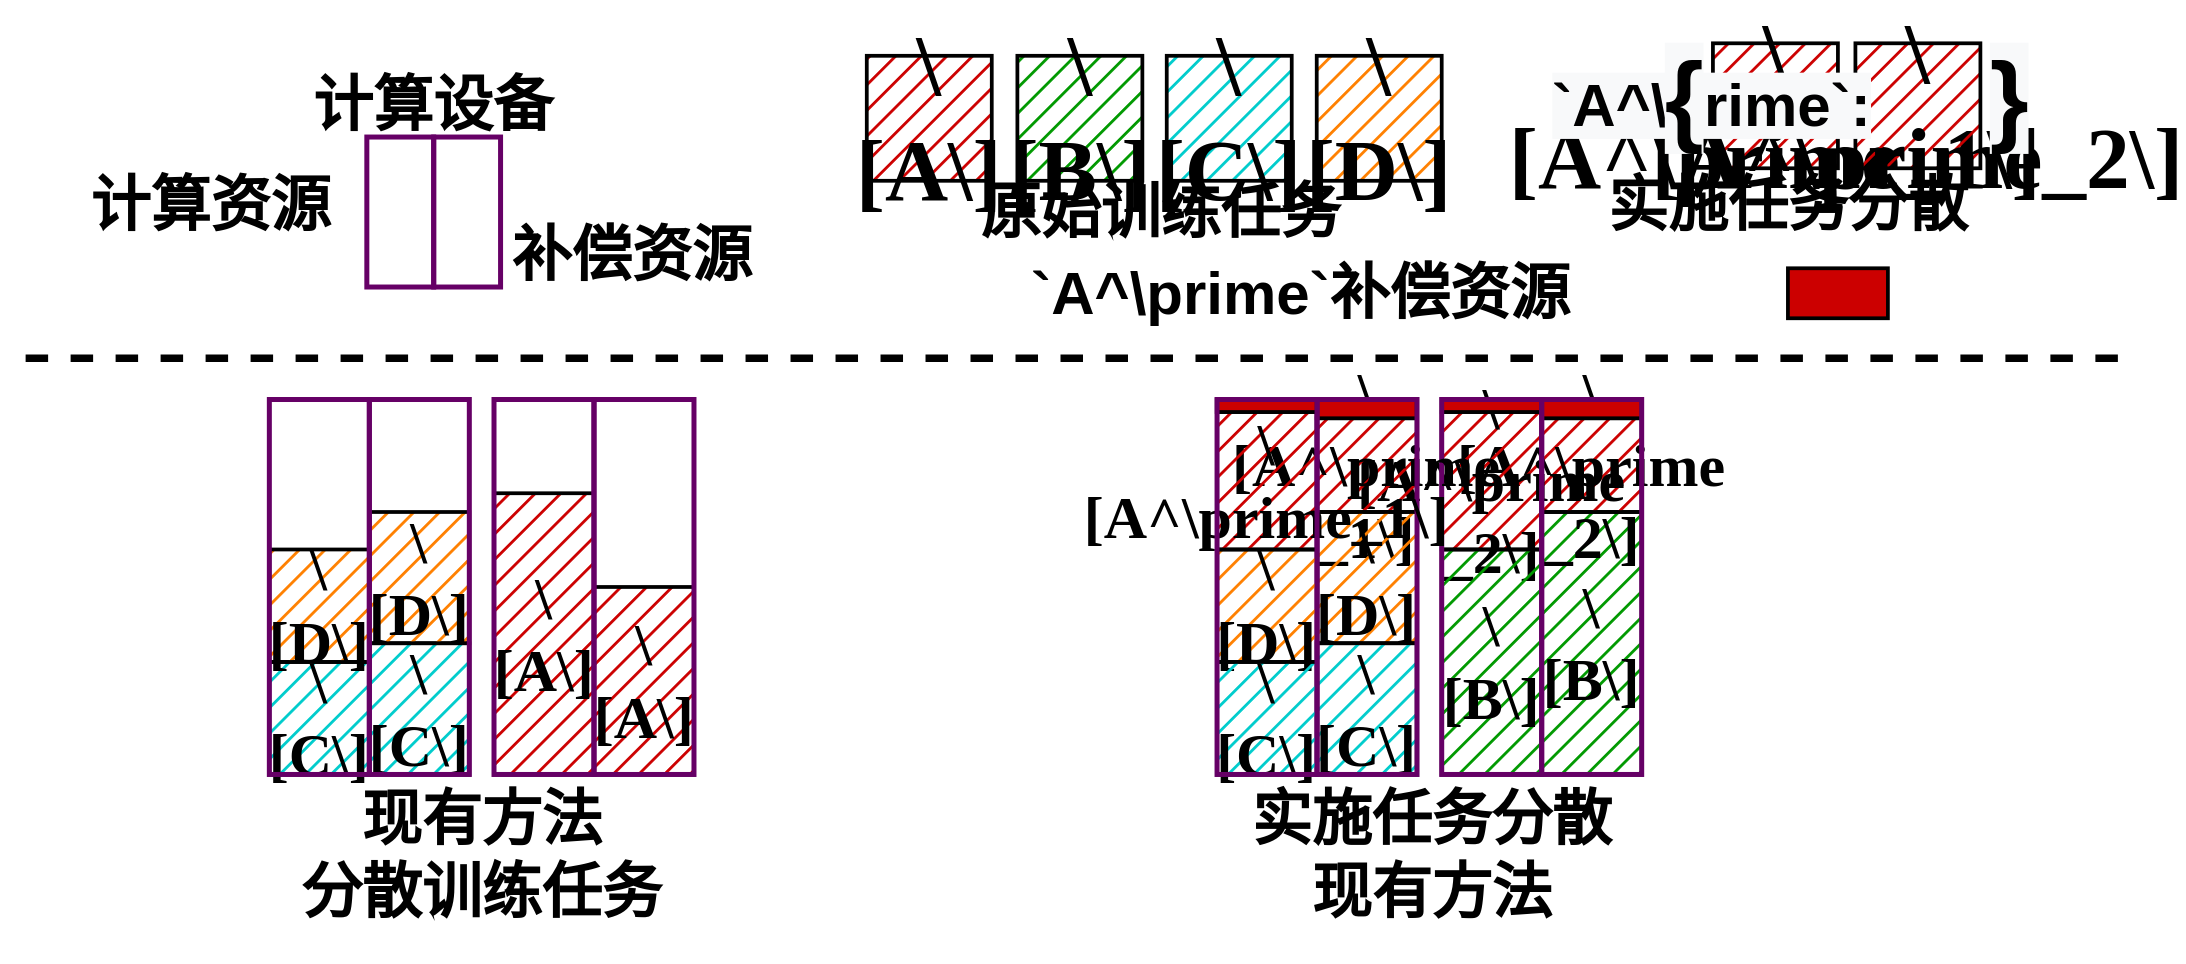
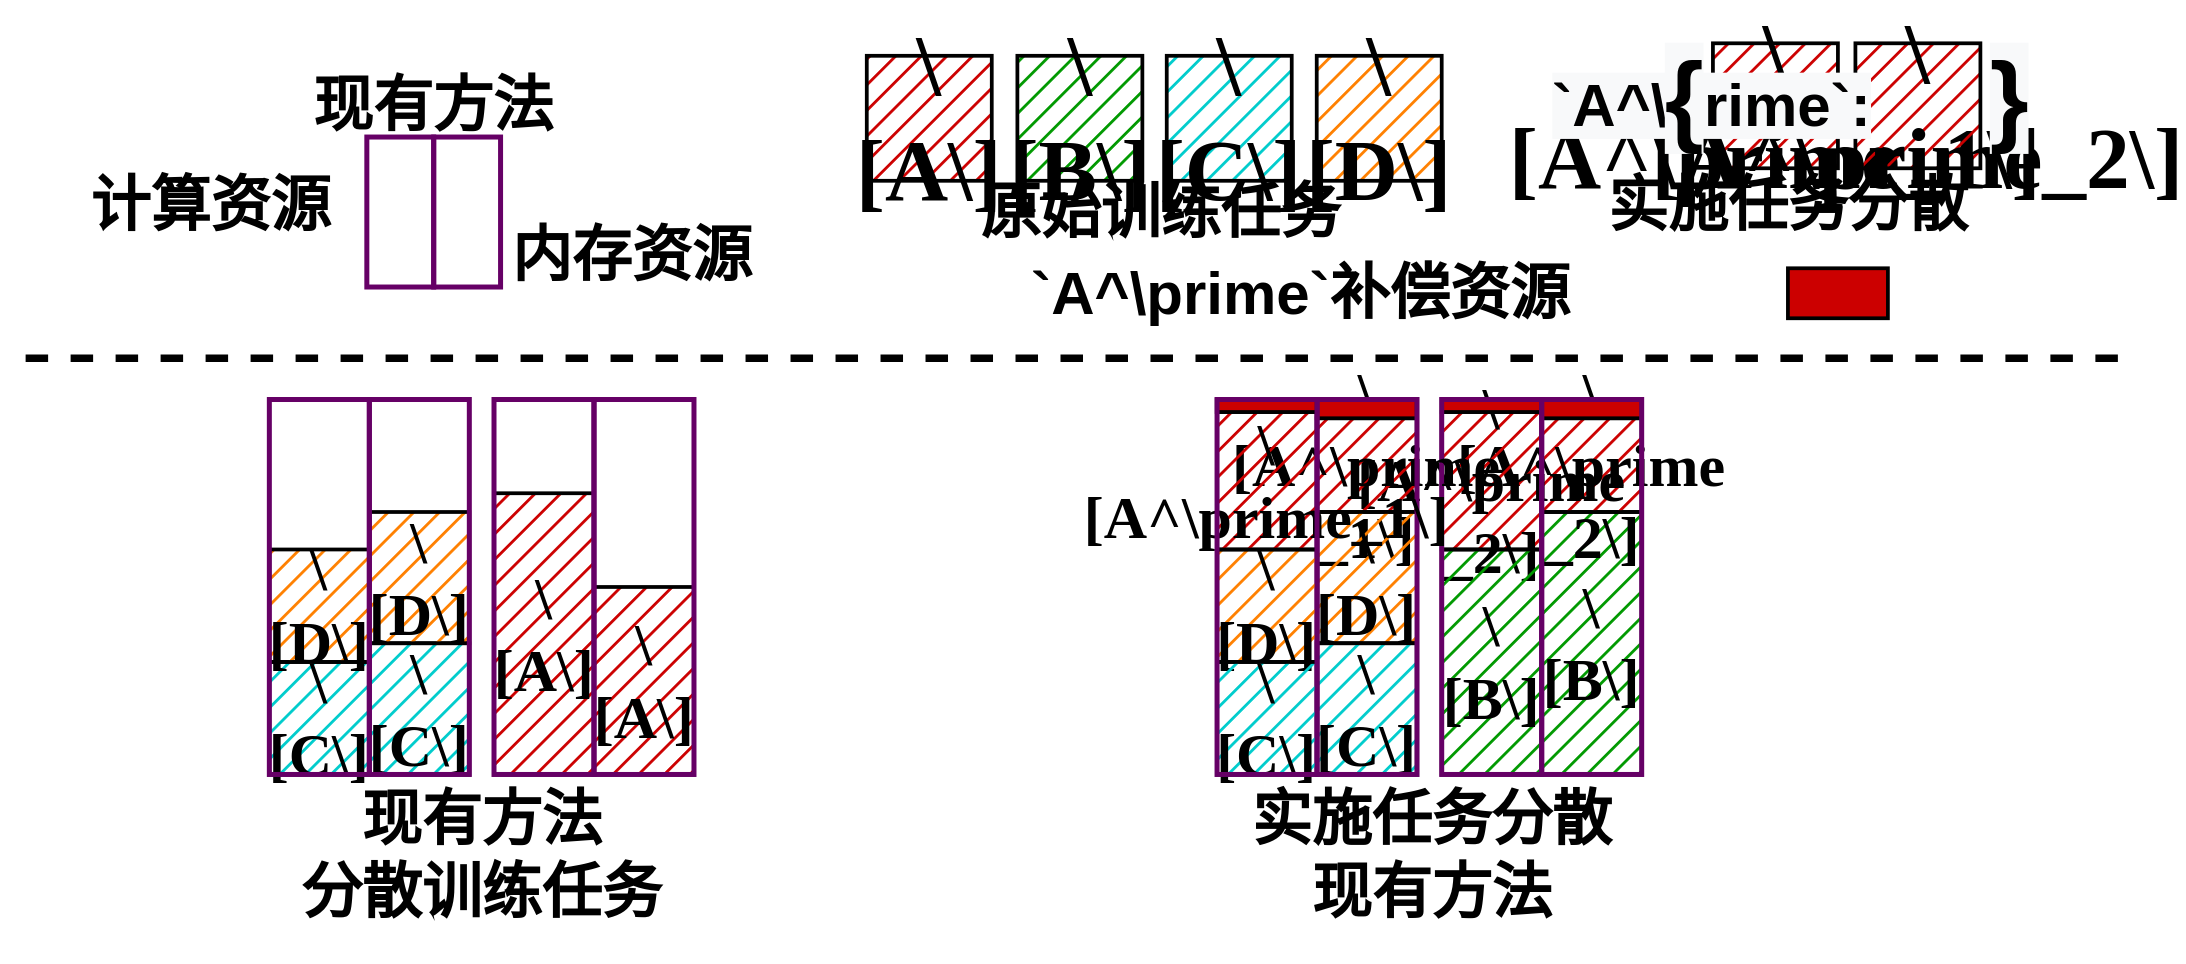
node "计算设备": label "计算设备" -> "现有方法"
node "补偿资源": label "补偿资源" -> "内存资源"
